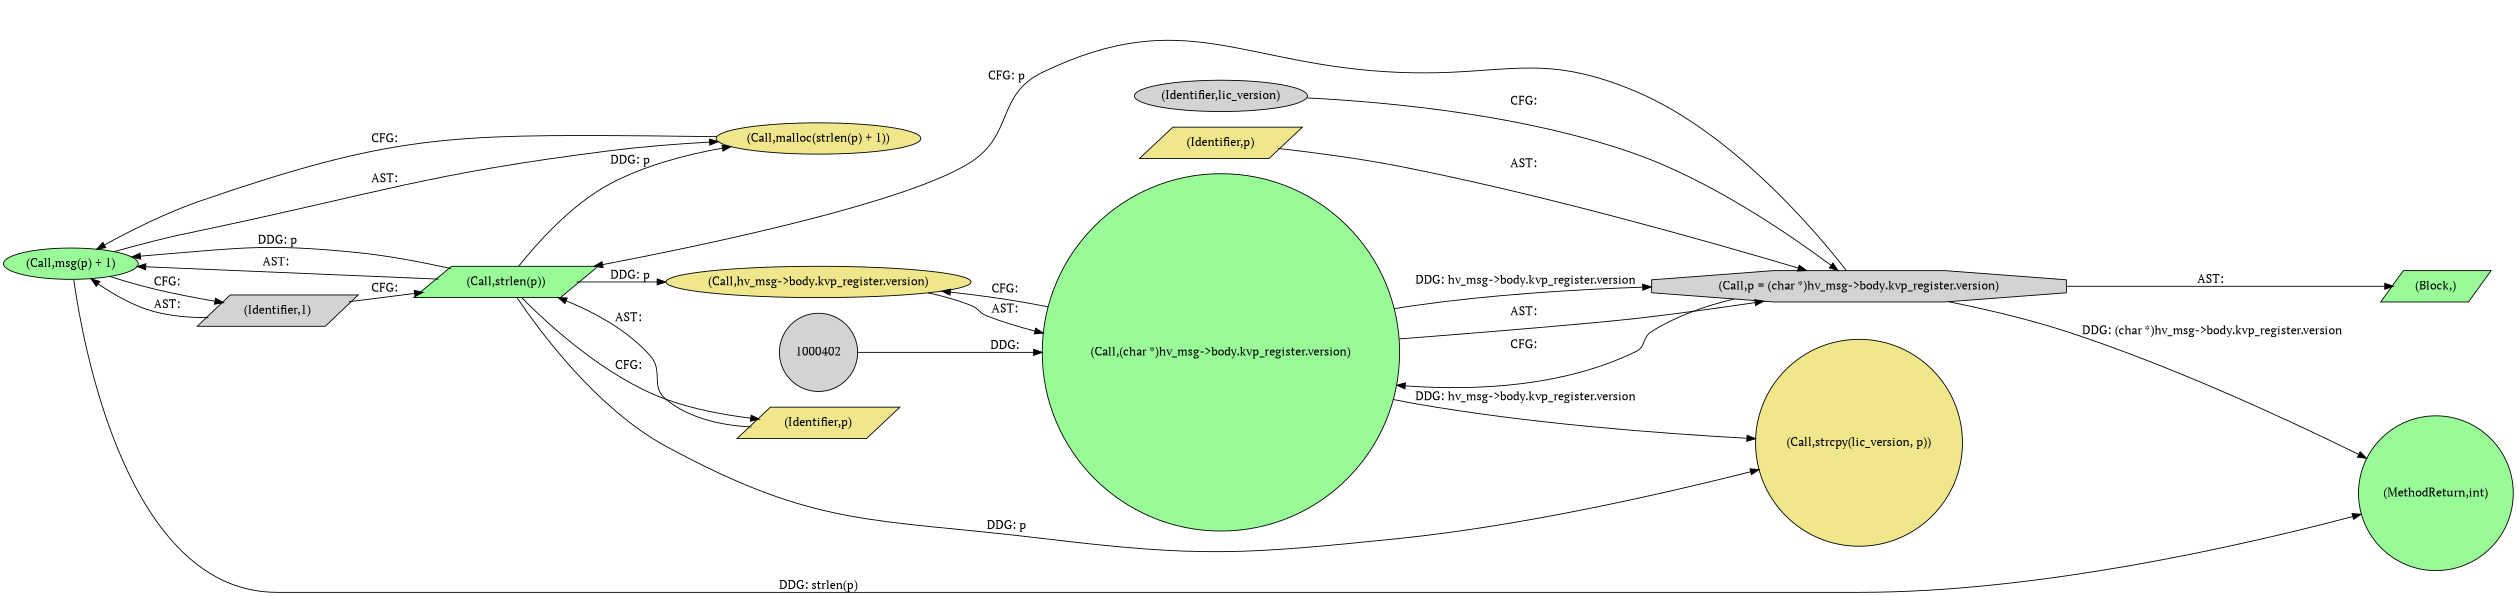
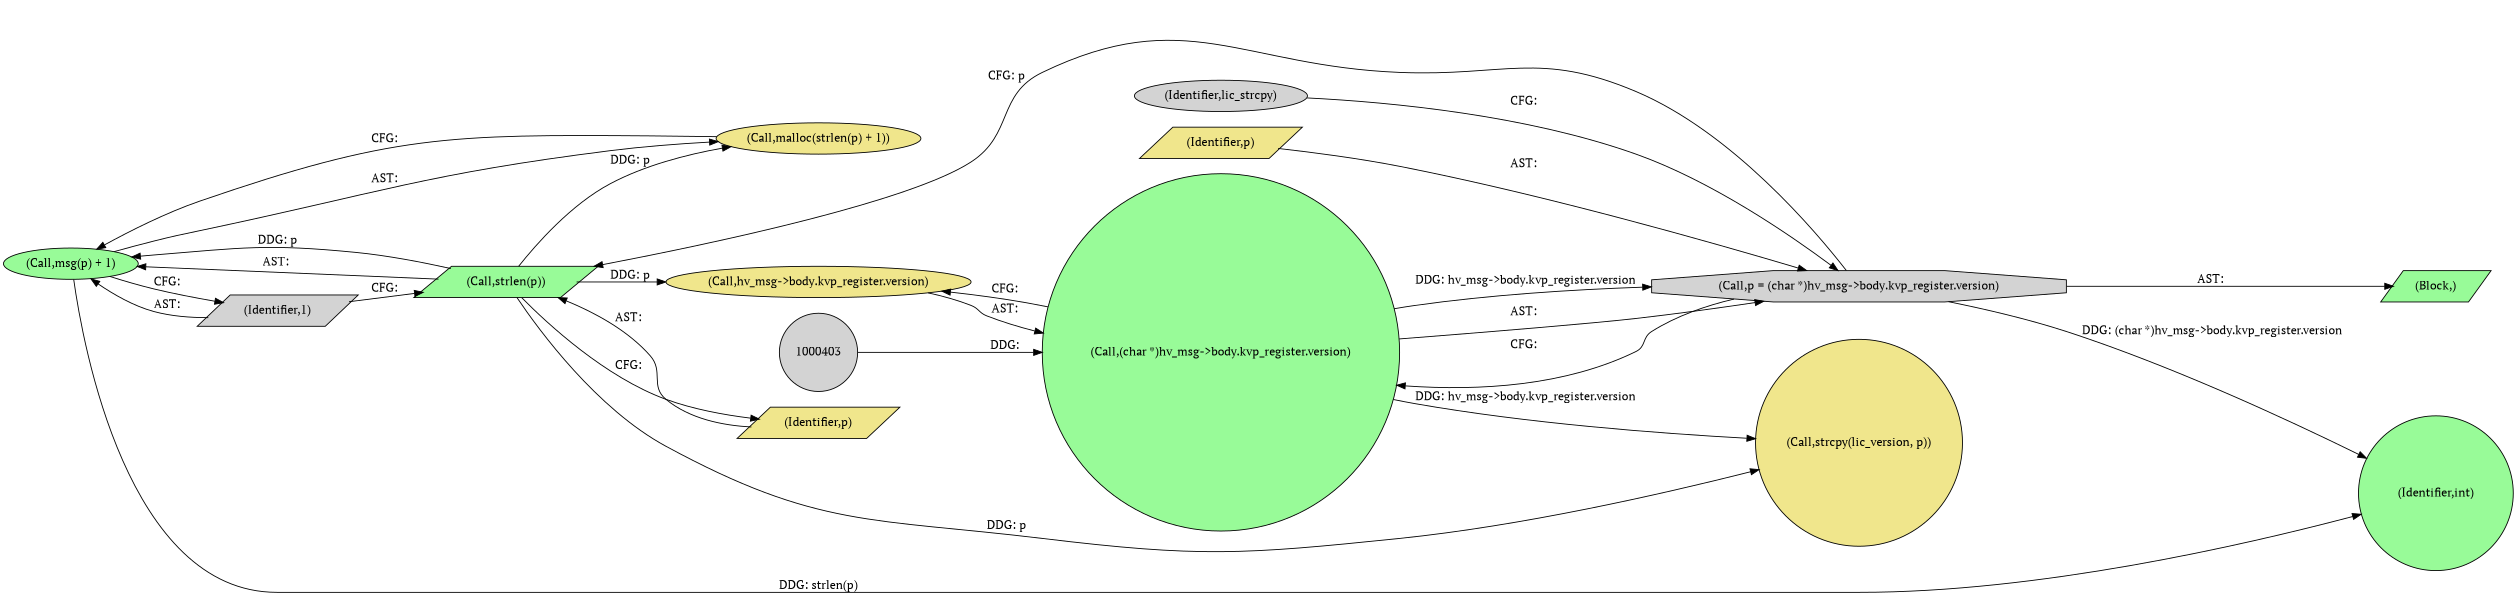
node "(Identifier,lic_version)": label "(Identifier,lic_version)" -> "(Identifier,lic_strcpy)"
node "1000402": label "1000402" -> "1000403"
node "(MethodReturn,int)": label "(MethodReturn,int)" -> "(Identifier,int)"
